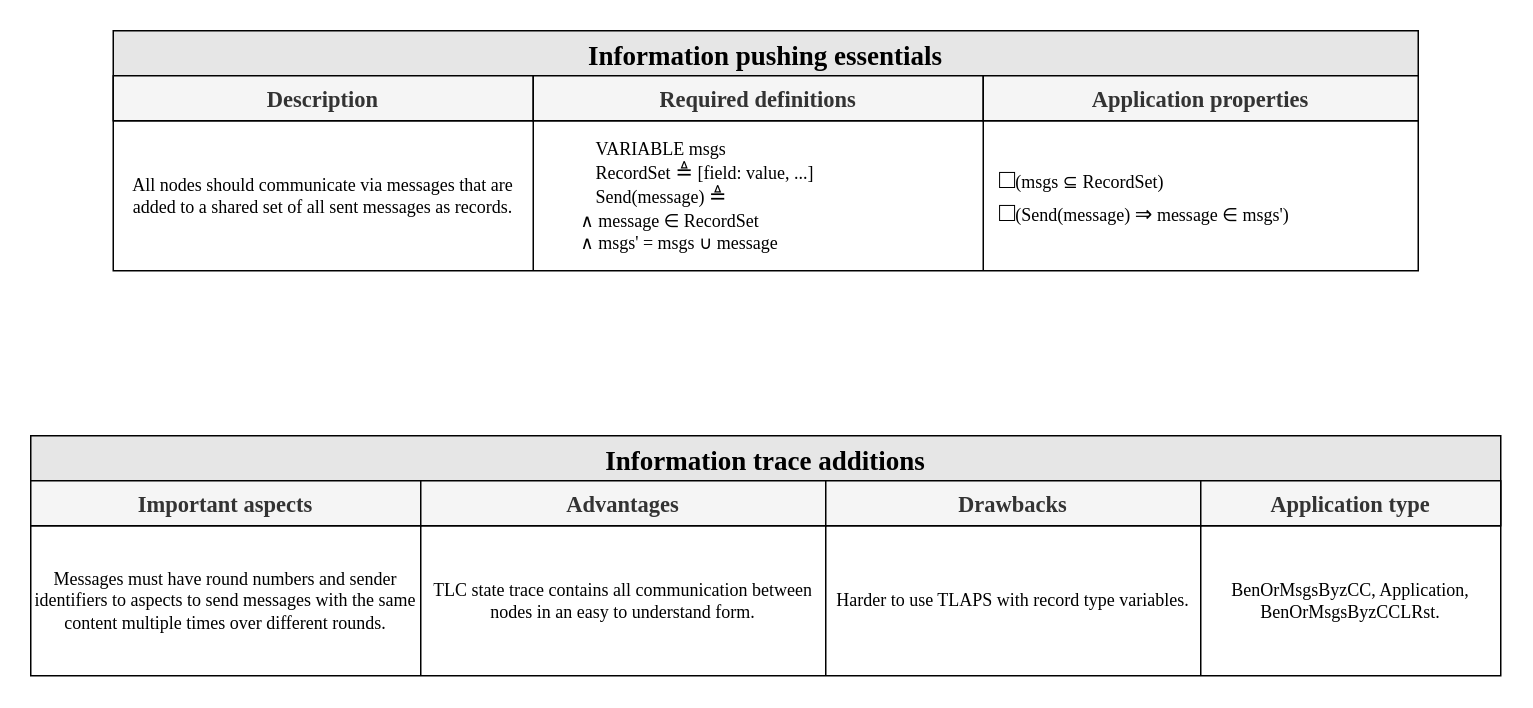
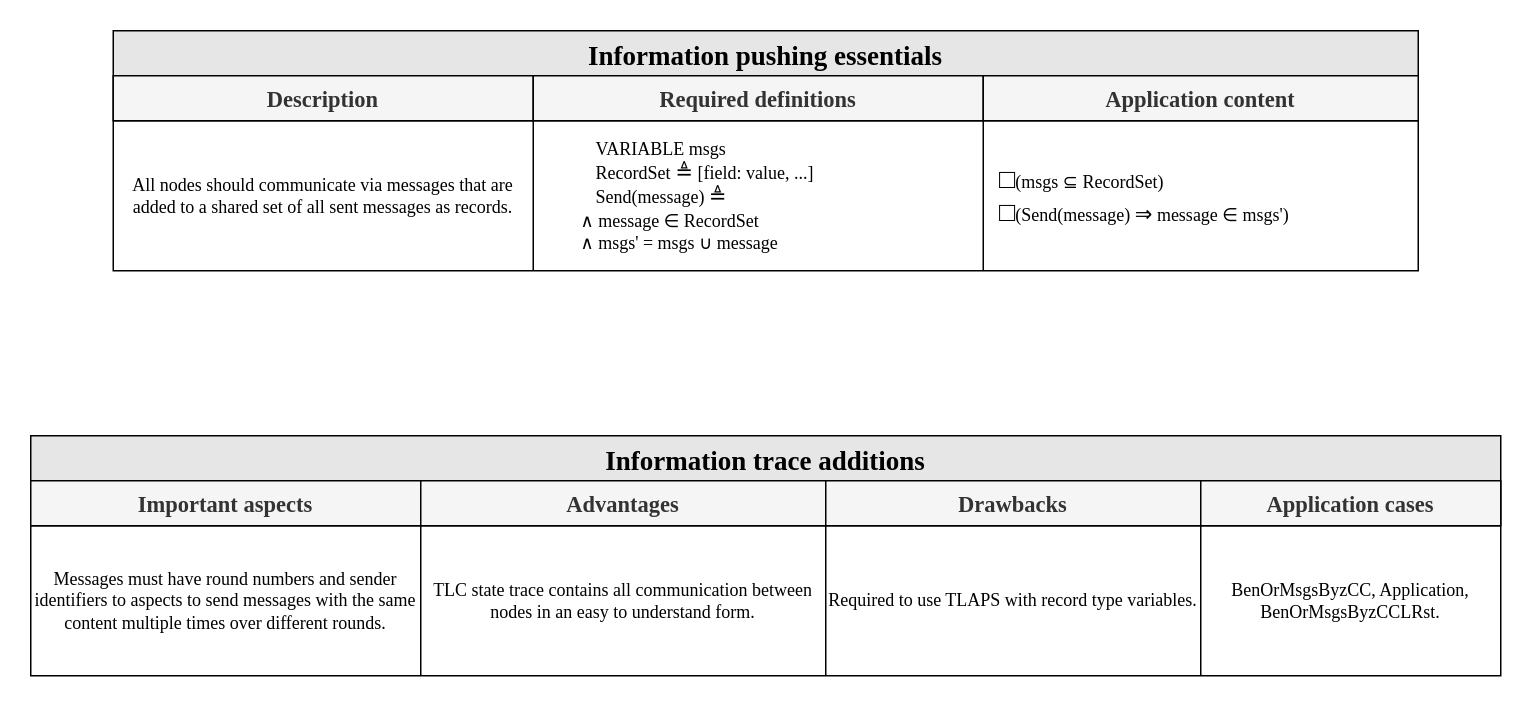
node "Application properties": label "Application properties" -> "Application content"
node "Application type": label "Application type" -> "Application cases"
node "Harder to use TLAPS with record type variables.": label "Harder to use TLAPS with record type variables." -> "Required to use TLAPS with record type variables."
